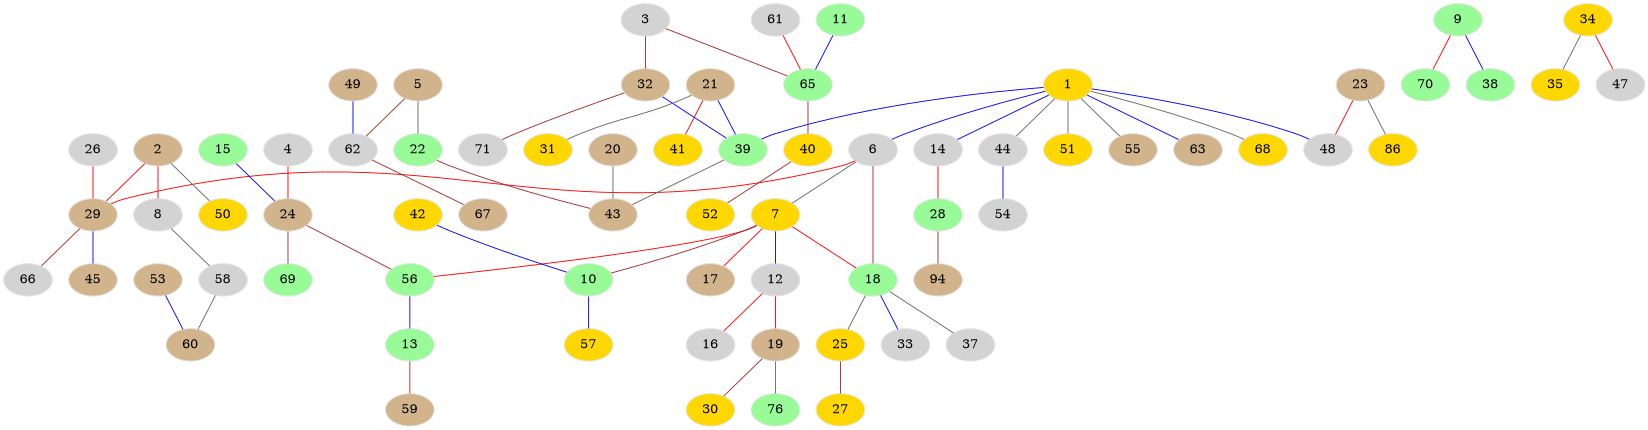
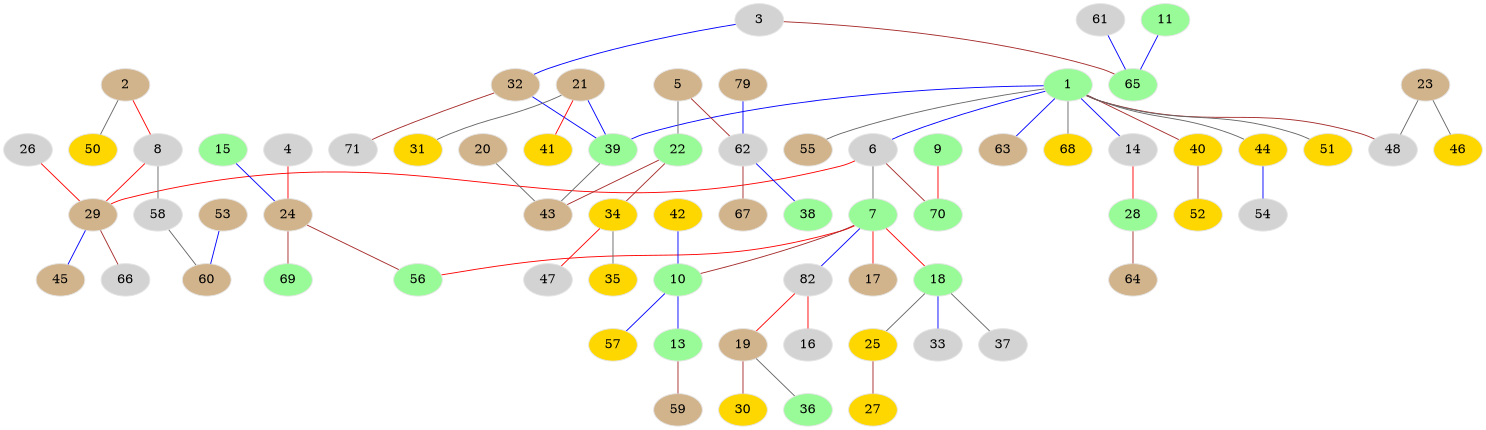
edge "3" -- "32": color brown -> blue
edge "61" -- "65": color red -> blue
edge "9" -- "38": now "62" -- "38"
node "49": label "49" -> "79"
node "1": fillcolor gold -> palegreen
edge "1" -- "48": color blue -> brown
edge "65" -- "40": now "1" -- "40"
edge "23" -- "48": color red -> gray40
node "44": fillcolor lightgrey -> gold
node "86": label "86" -> "46"
edge "2" -- "29": now "8" -- "29"
edge "22" -- "34": added
node "7": fillcolor gold -> palegreen
edge "6" -- "18": now "6" -- "70"
node "12": label "12" -> "82"
node "94": label "94" -> "64"
edge "56" -- "13": now "10" -- "13"
node "76": label "76" -> "36"
